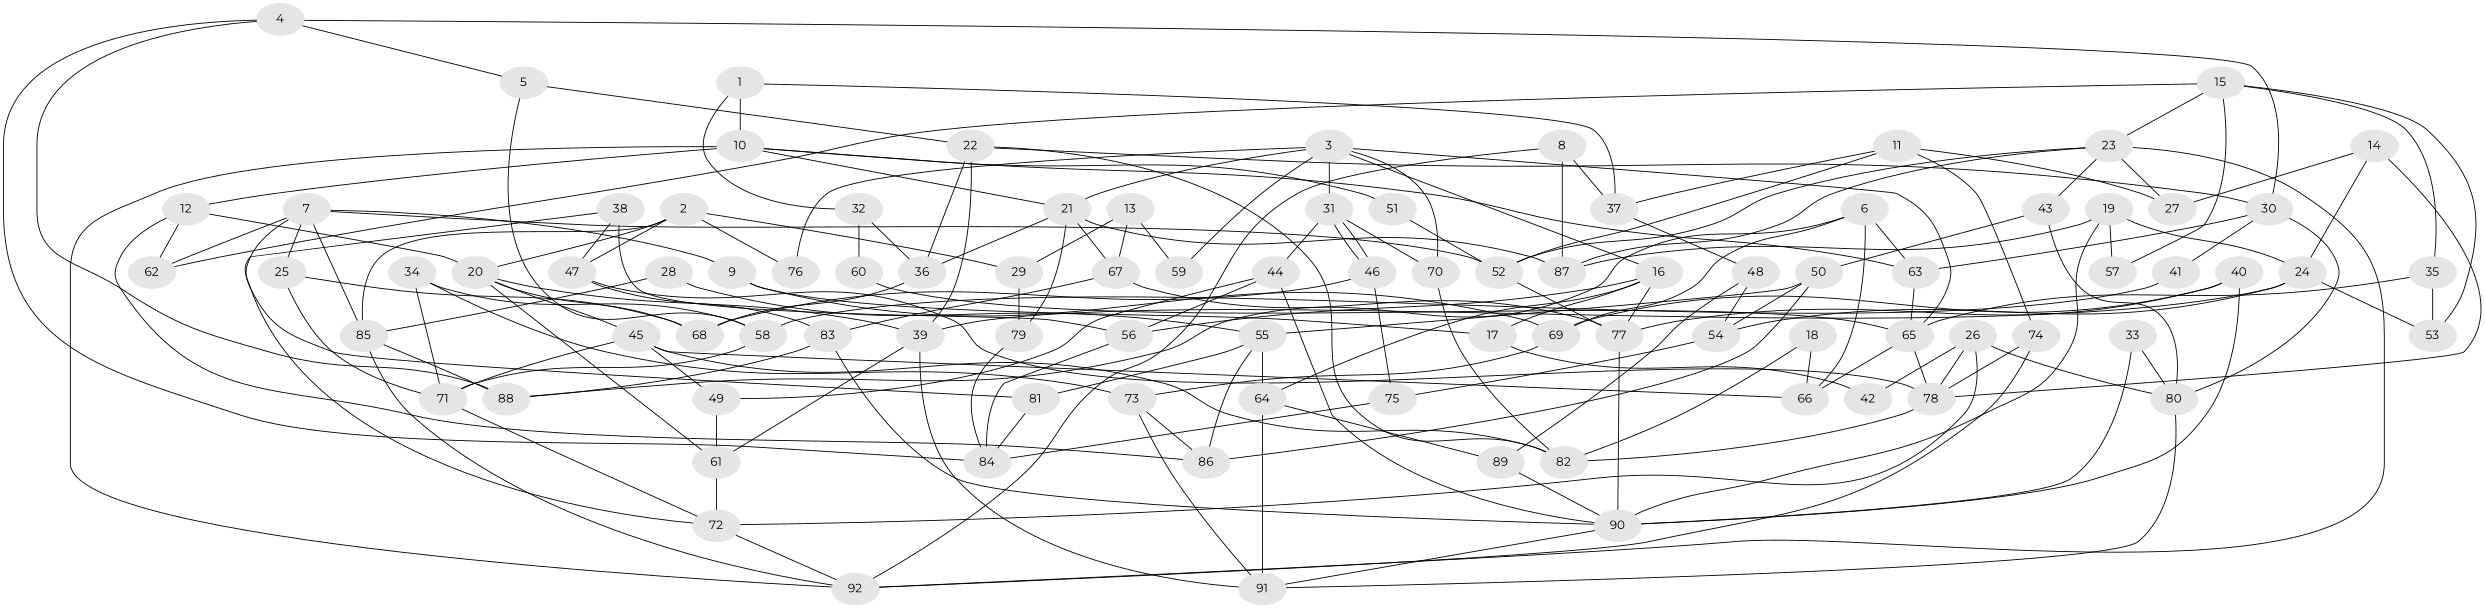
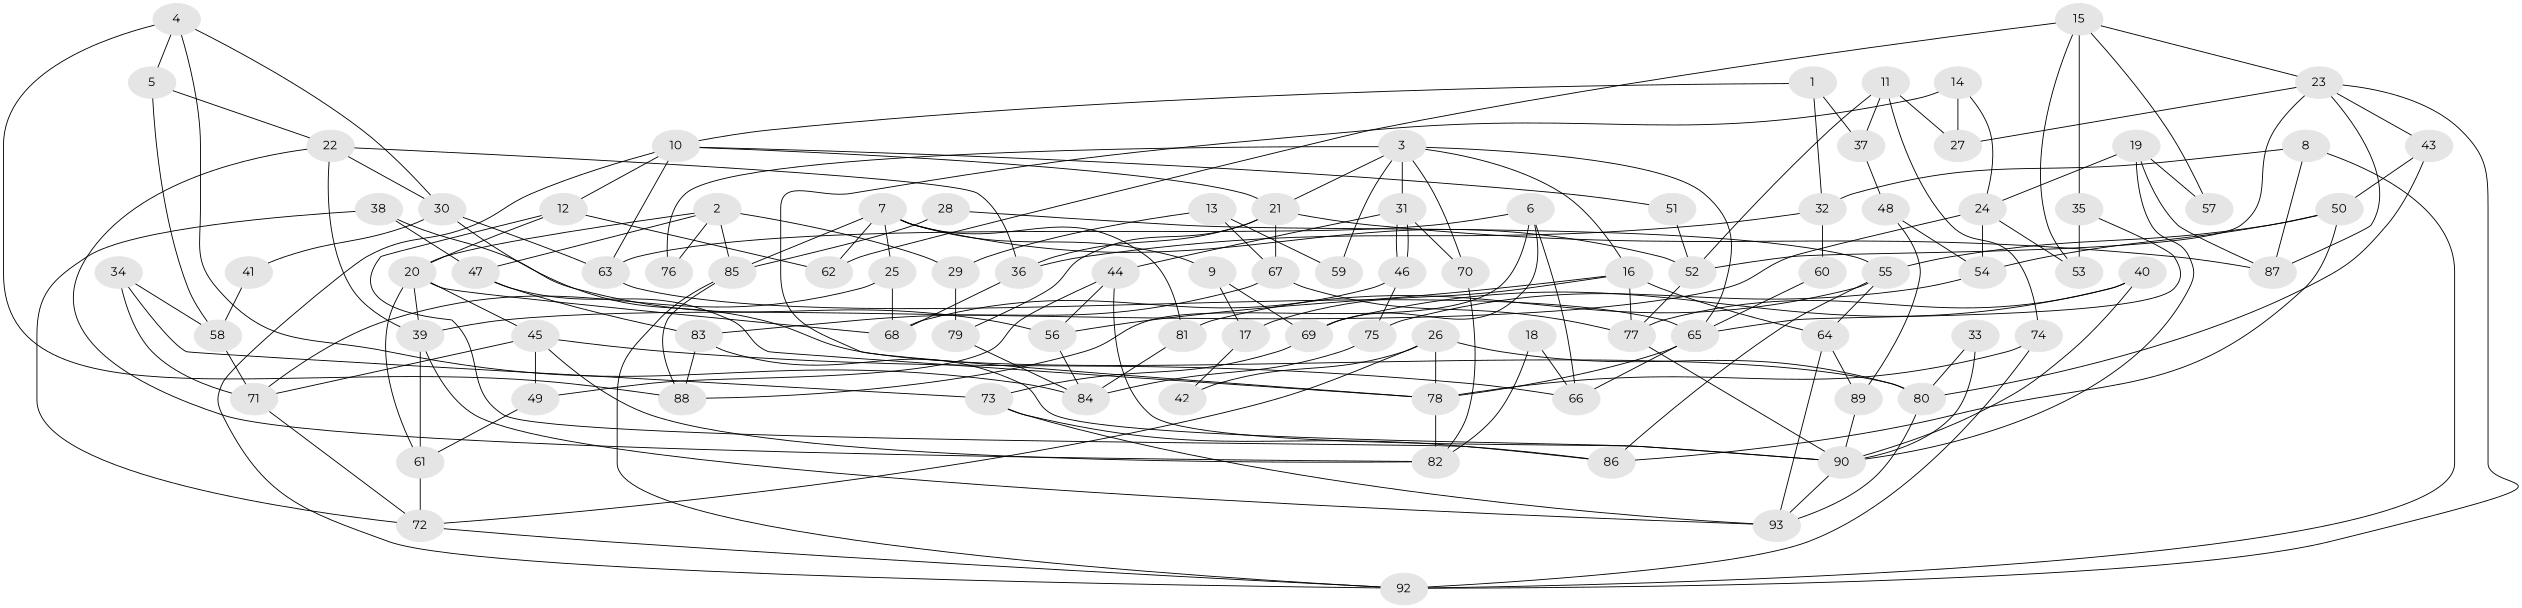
edge "8" -- "37": now "8" -- "32"
node "91": label "91" -> "93"
